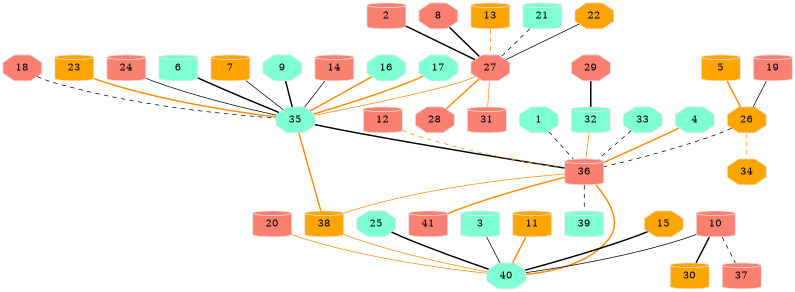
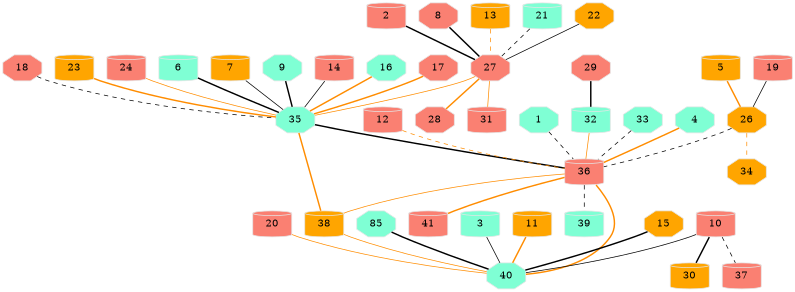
node "17": fillcolor aquamarine -> salmon
edge "24" -- "35": color black -> darkorange
node "25": label "25" -> "85"
